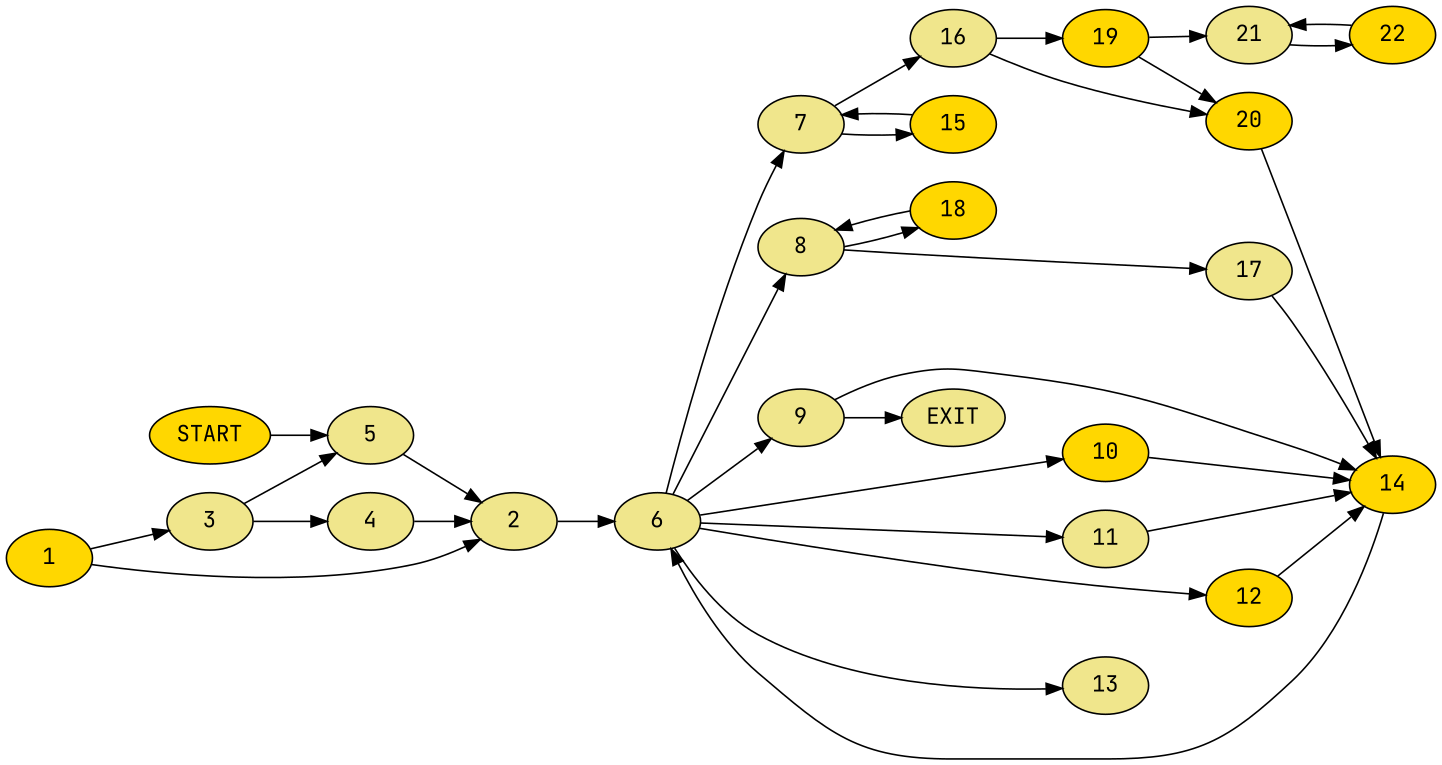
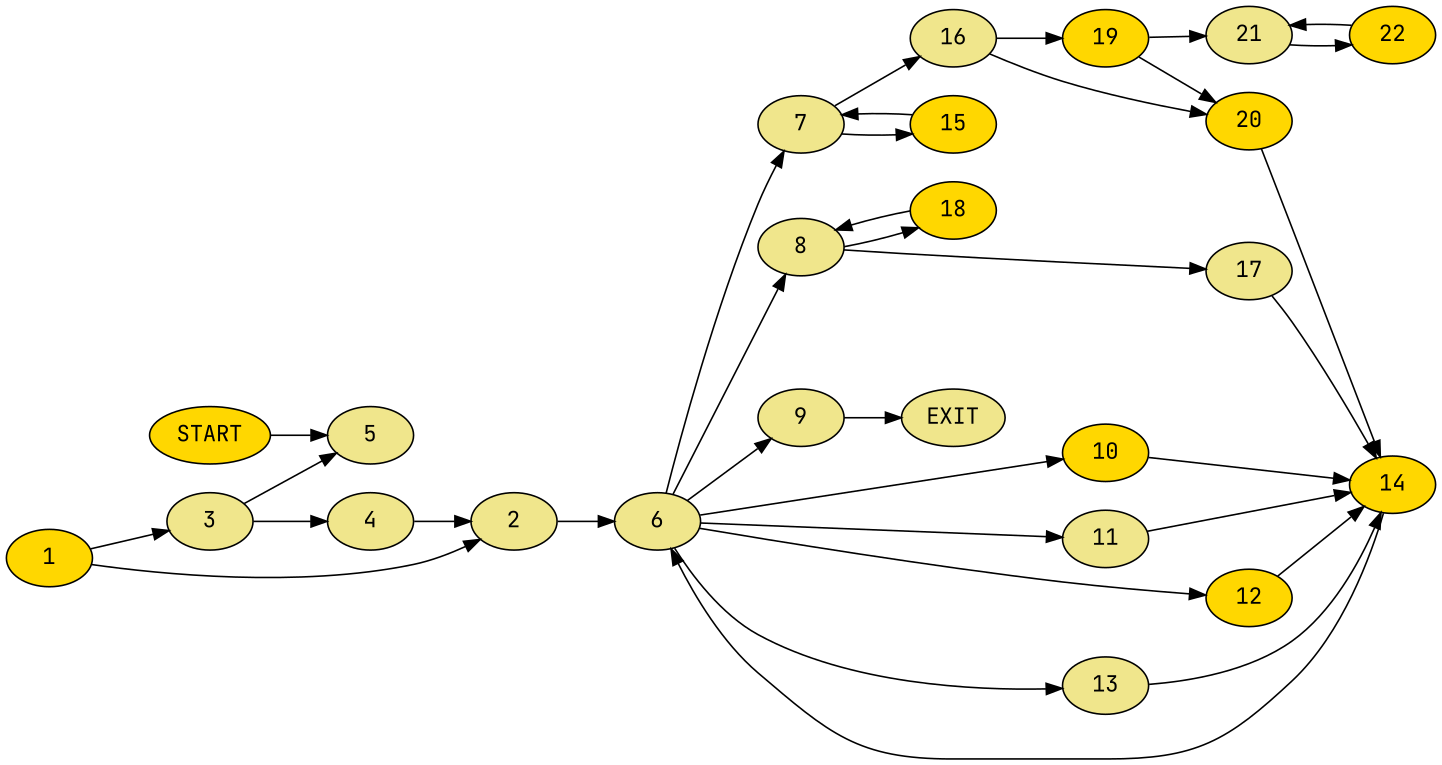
edge "9" -> "14": now "13" -> "14"
edge "5" -> "2": removed
